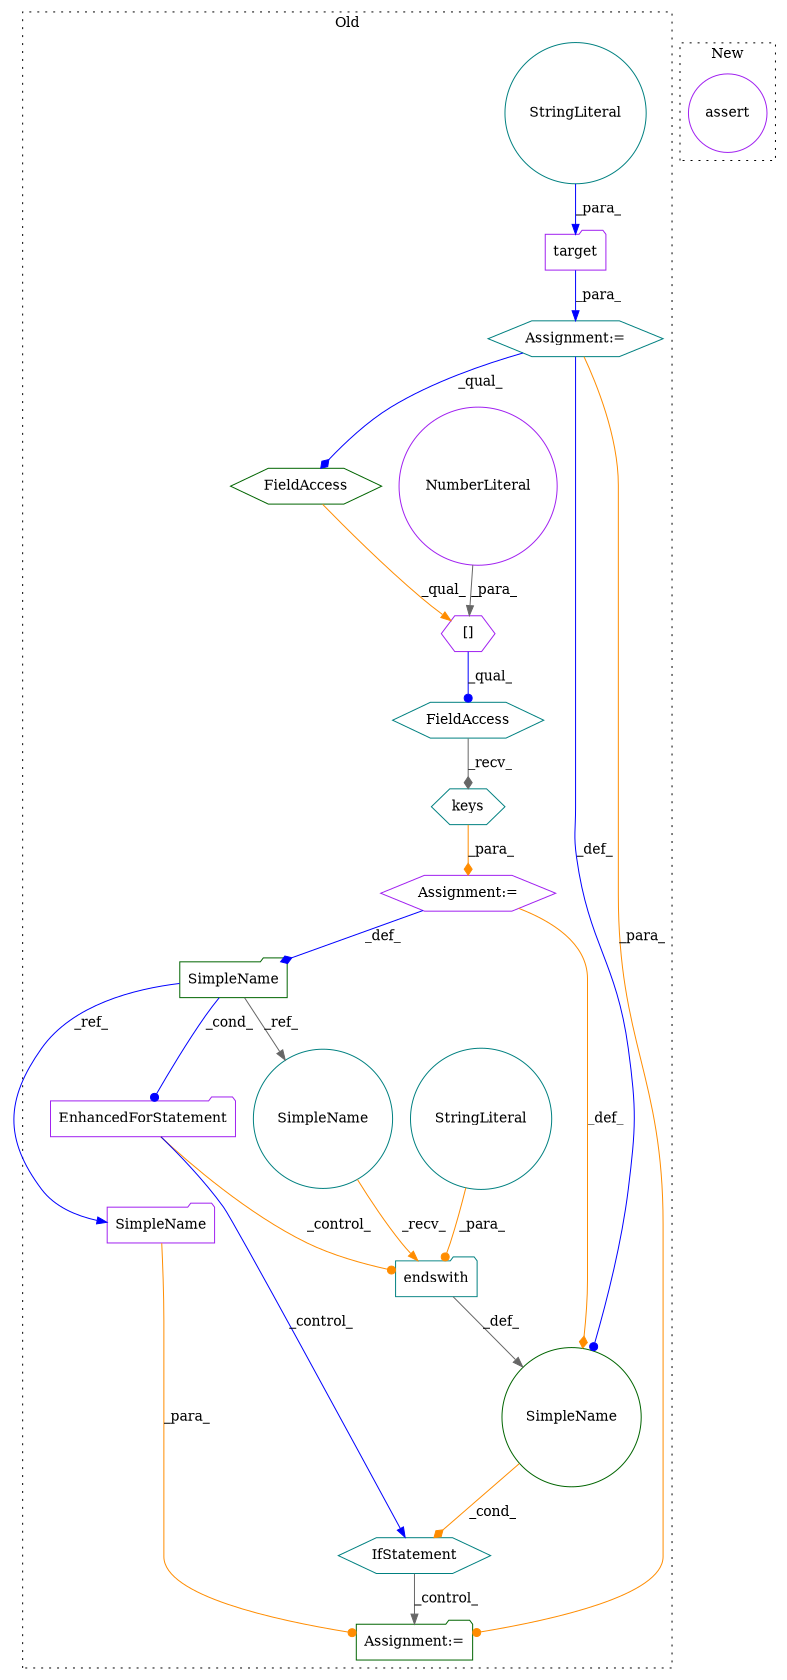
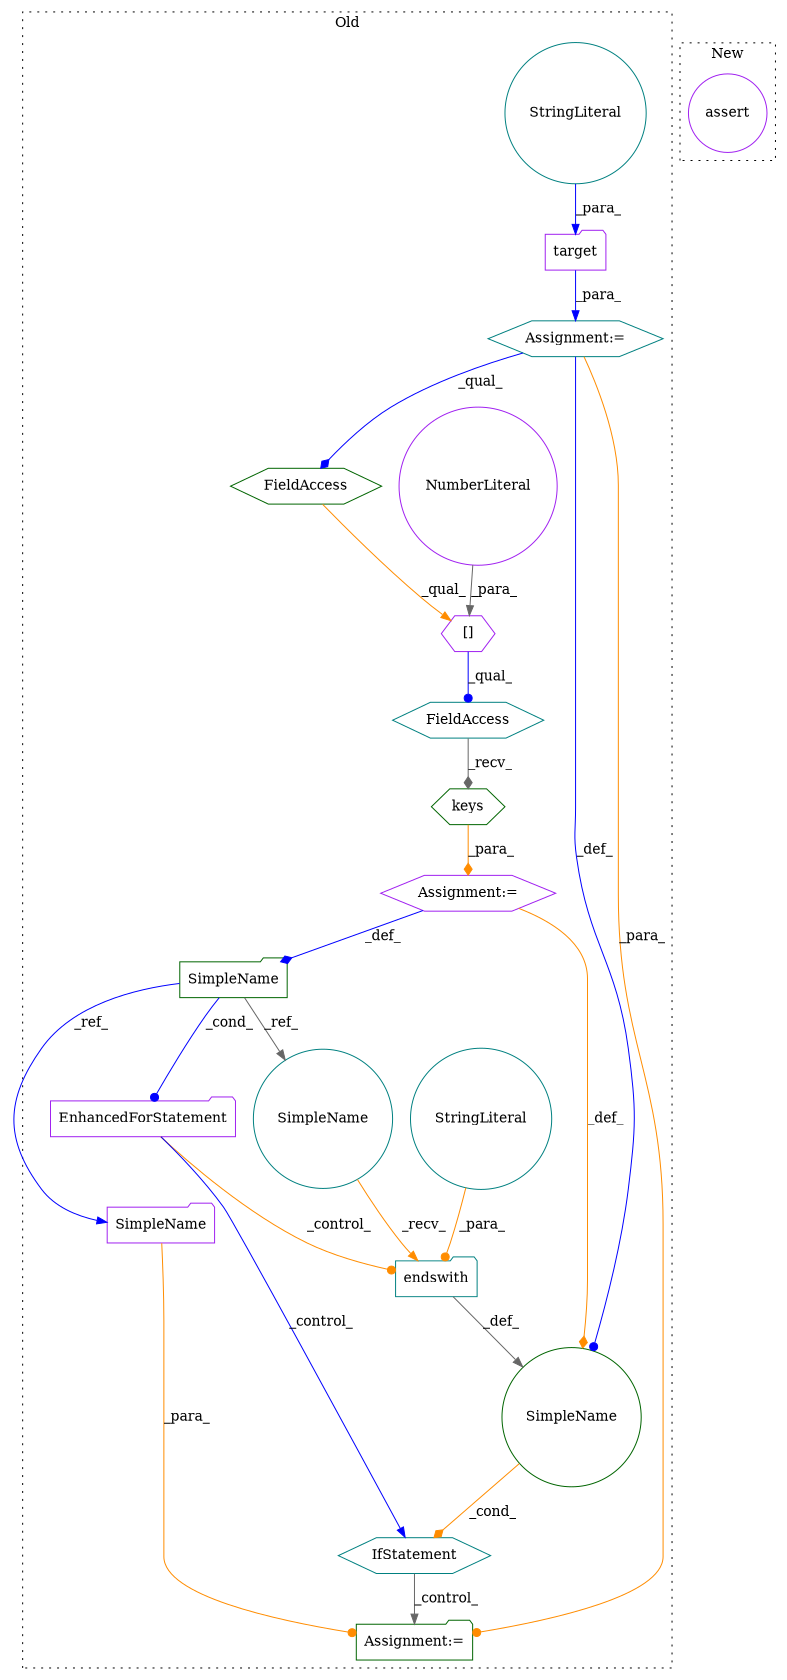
node "keys": color teal -> darkgreen
